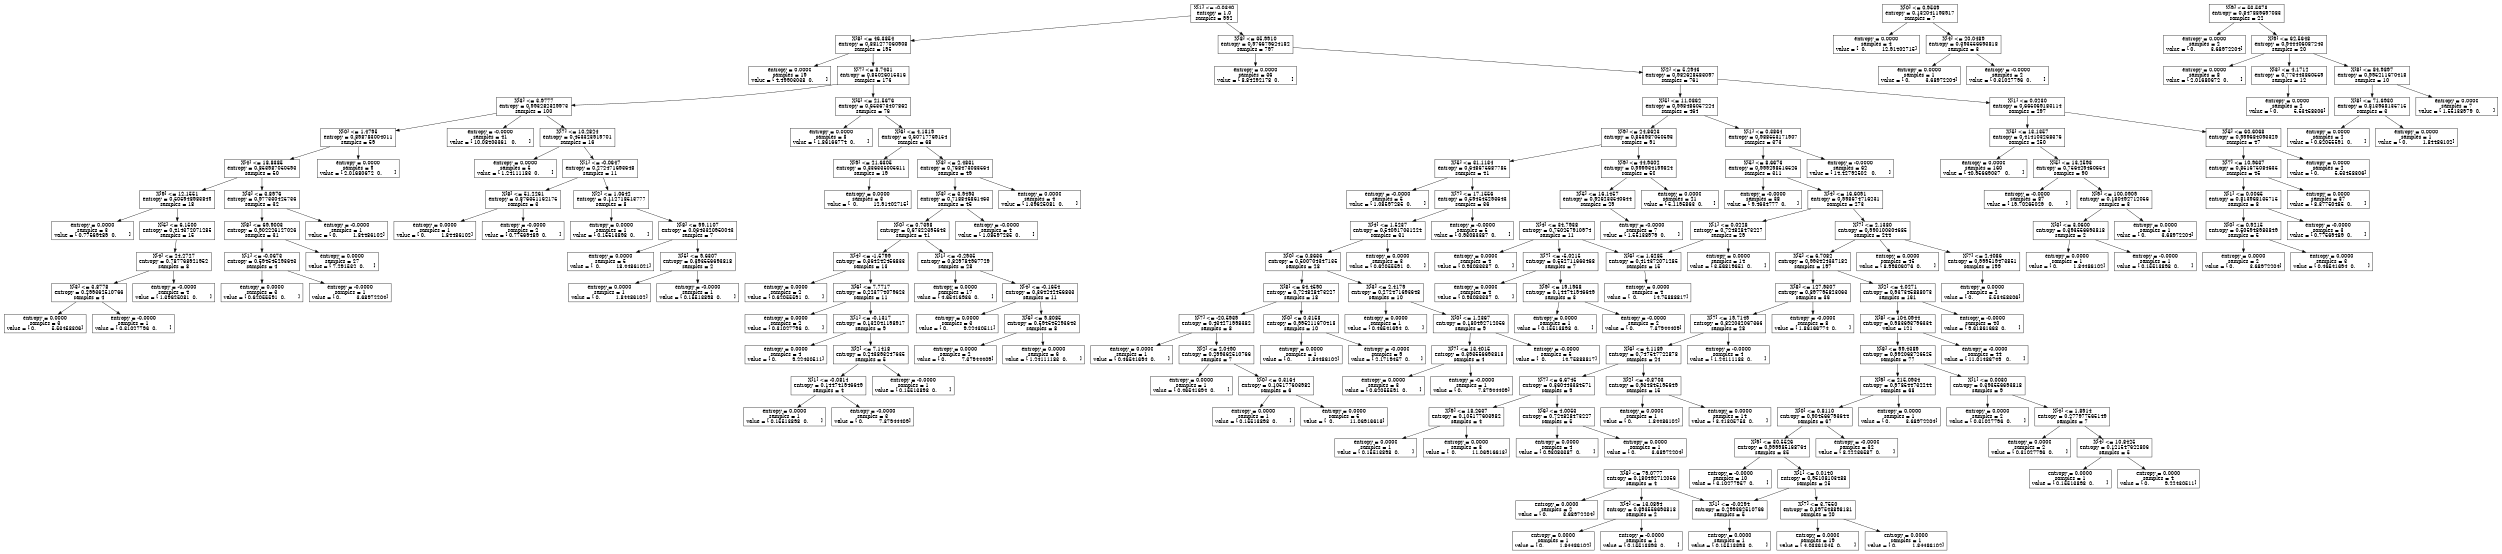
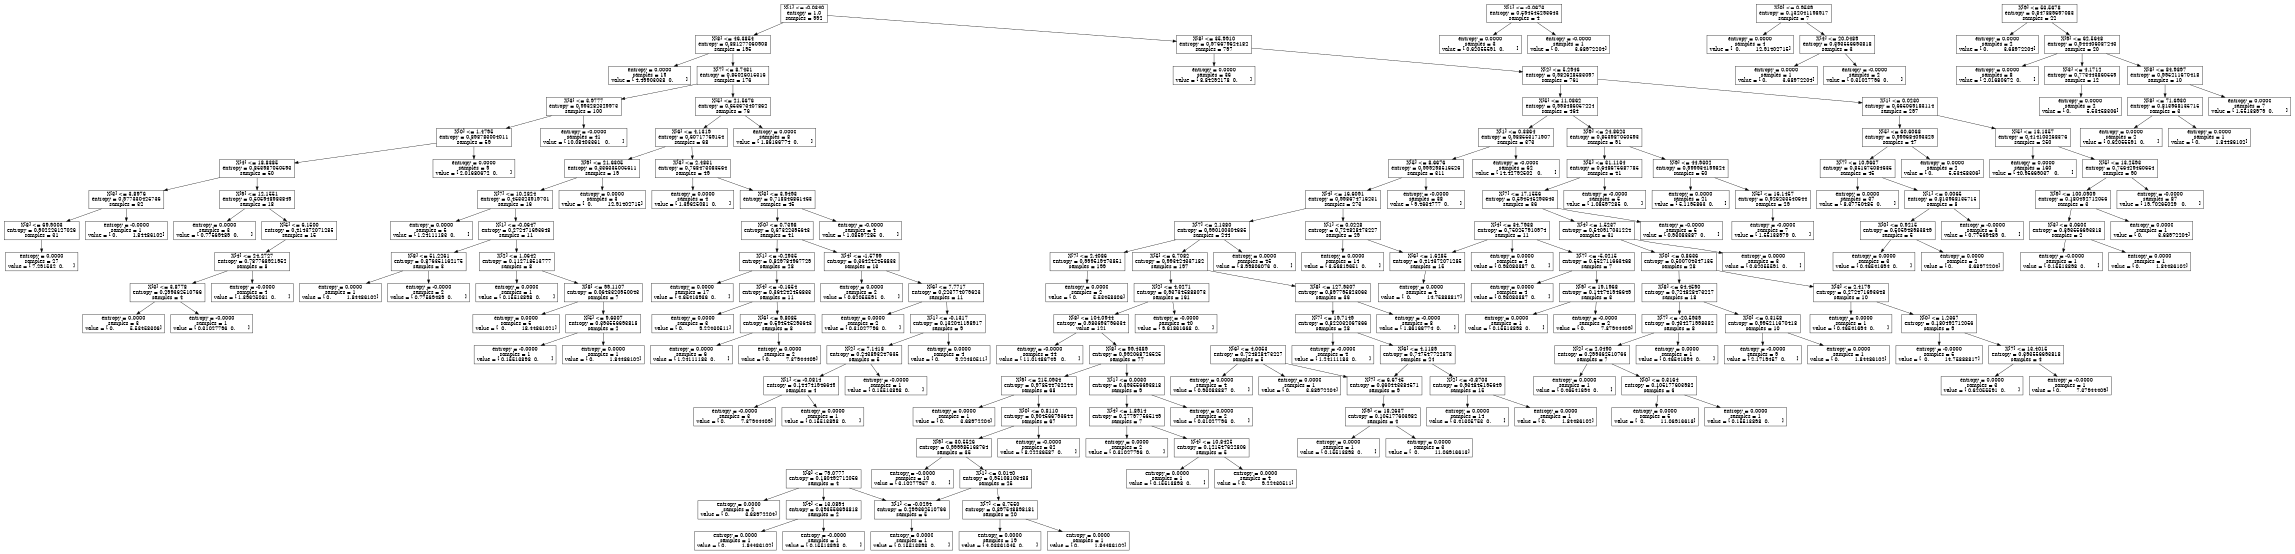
edge "X[3] <= 3.9777 entropy = 0.993282329973 samples = 100" -> "X[7] <= 10.2824 entropy = 0.453323919701 samples = 16": now "X[9] <= 21.6305 entropy = 0.336335005611 samples = 19" -> "X[7] <= 10.2824 entropy = 0.453323919701 samples = 16"
edge "X[8] <= 69.9003 entropy = 0.902226127026 samples = 31" -> "X[1] <= -0.0673 entropy = 0.594545293643 samples = 4": removed
edge "X[7] <= 6.6745 entropy = 0.360443384571 samples = 9" -> "X[6] <= 4.0053 entropy = 0.724828473227 samples = 5": reversed
